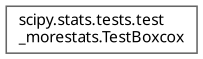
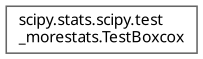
node "scipy.stats.tests.test _morestats.TestBoxcox": label "scipy.stats.tests.test _morestats.TestBoxcox" -> "scipy.stats.scipy.test _morestats.TestBoxcox"
